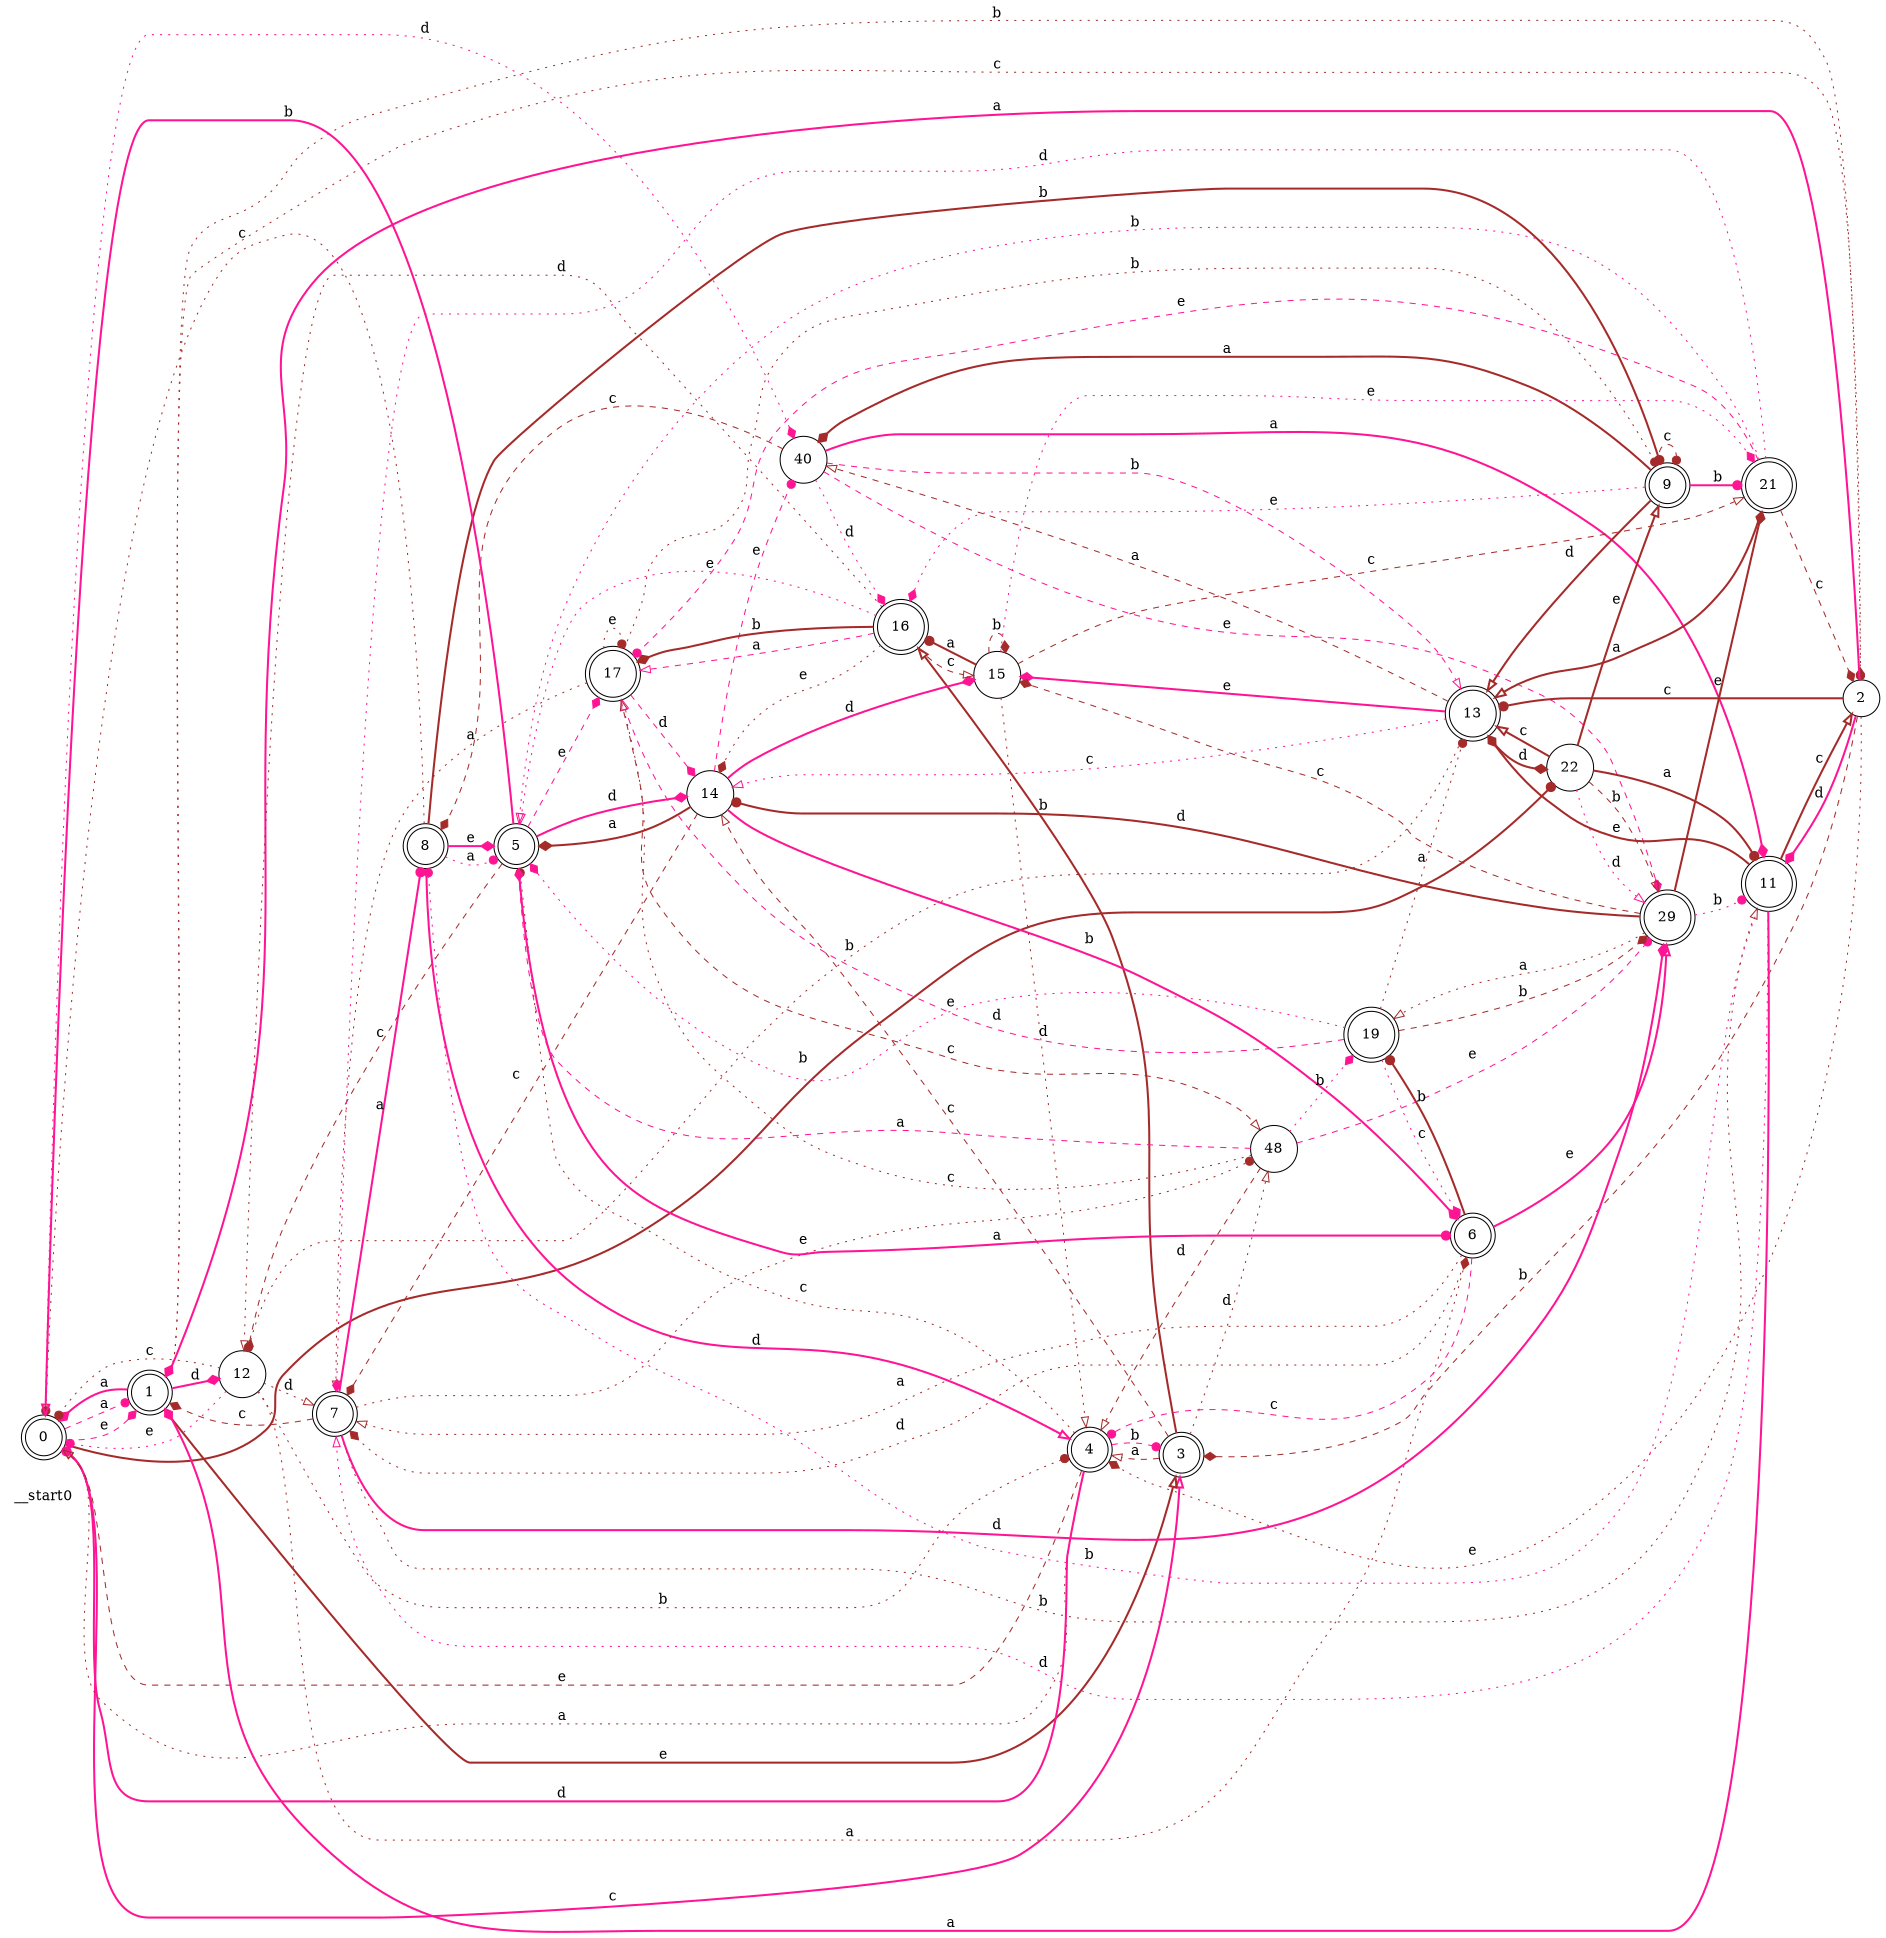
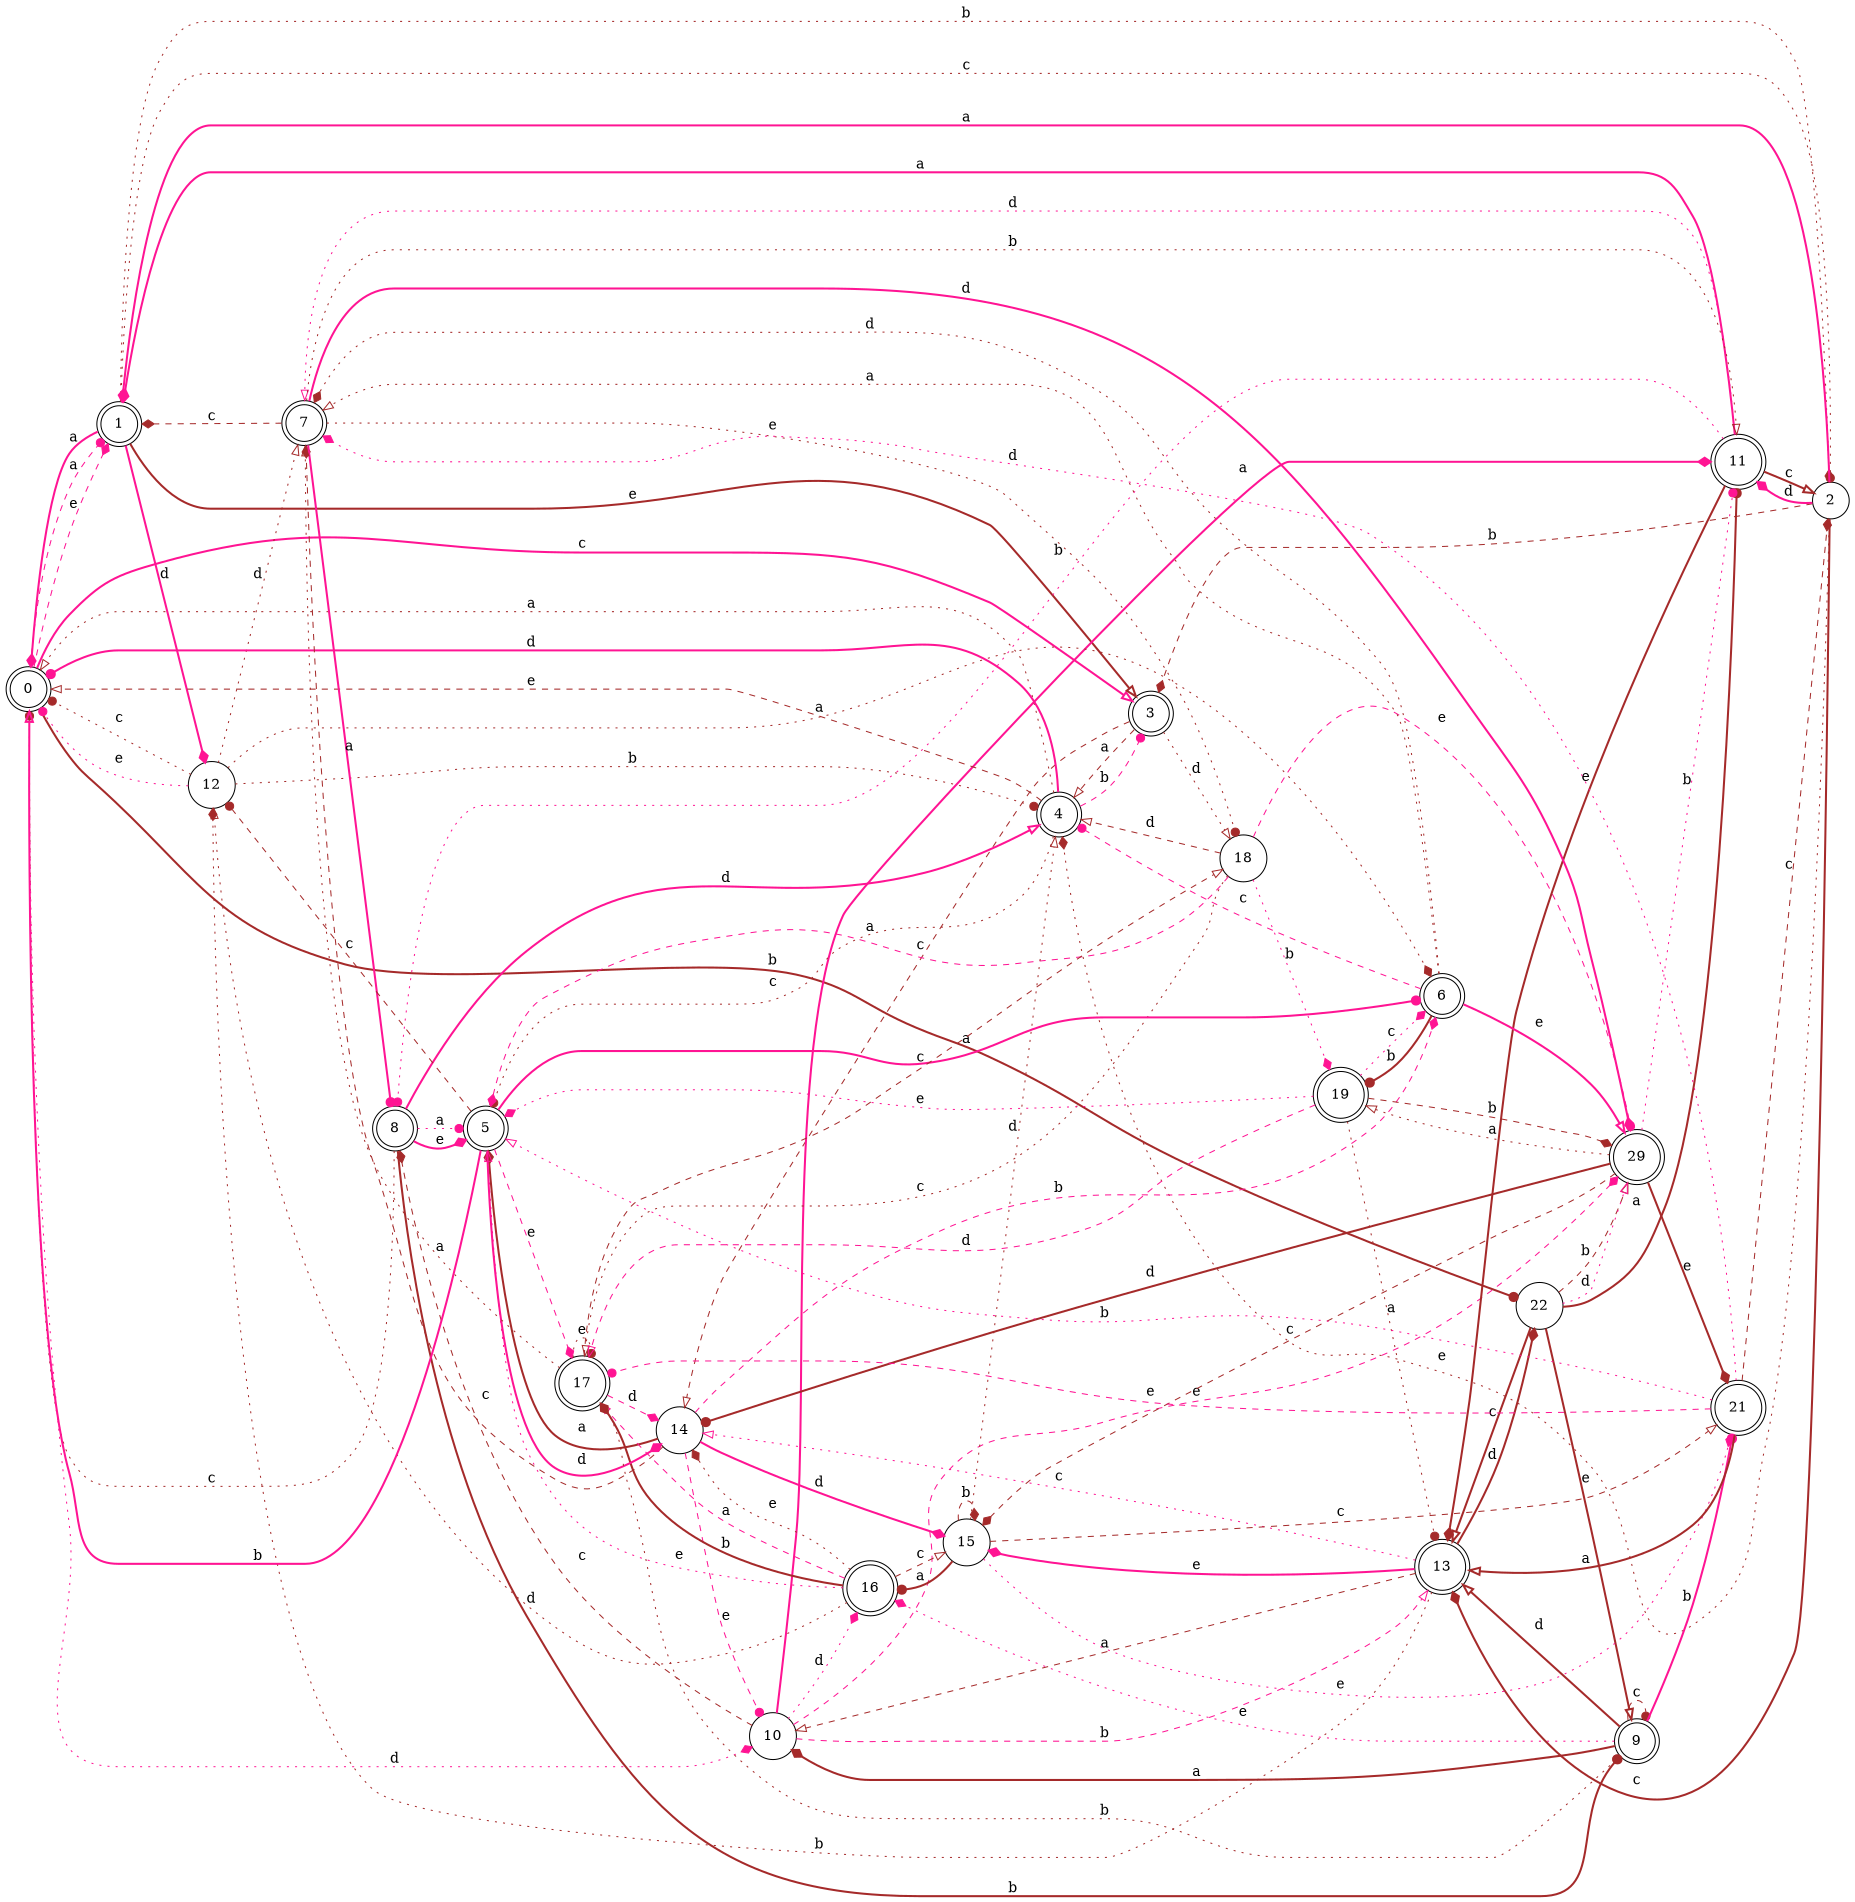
node "40": label "40" -> "10"
edge "2" -> "13": arrowhead dot -> diamond
edge "14" -> "6": style bold -> dashed
edge "3" -> "16": removed, label "b"
node "48": label "48" -> "18"
node "__start0": removed
